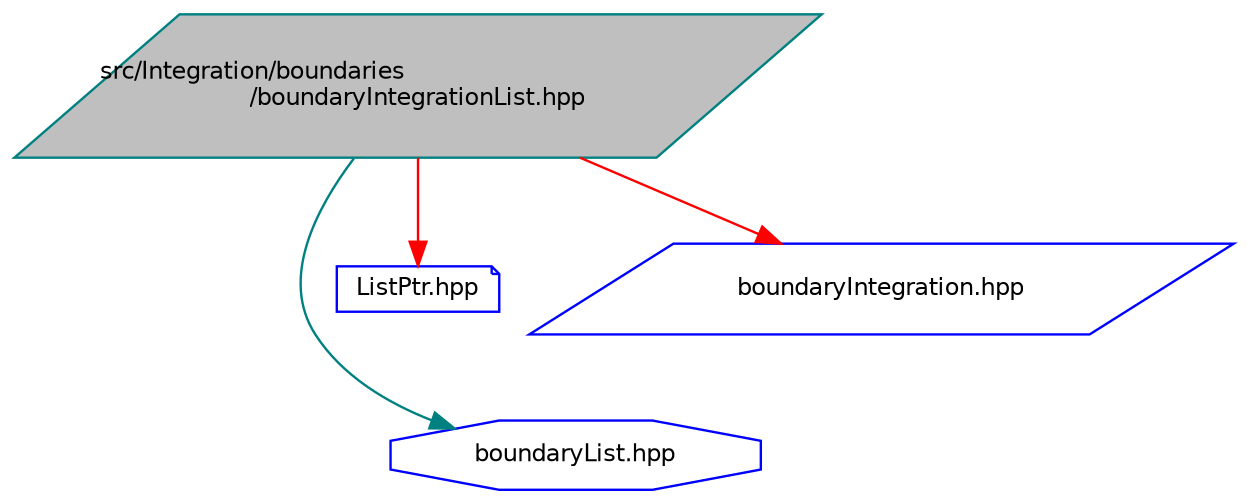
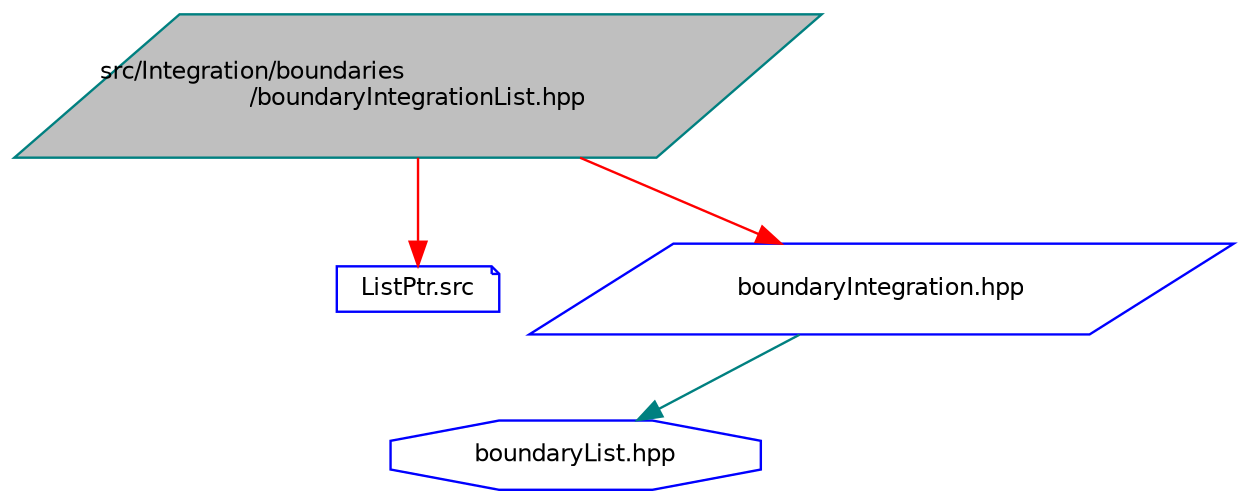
node "ListPtr.hpp": label "ListPtr.hpp" -> "ListPtr.src"
edge "src/Integration/boundaries /boundaryIntegrationList.hpp" -> "boundaryList.hpp": now "boundaryIntegration.hpp" -> "boundaryList.hpp"
